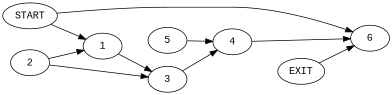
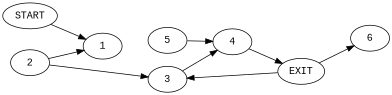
edge "START" -> "6": removed
edge "4" -> "6": now "4" -> "EXIT"
edge "1" -> "3": now "EXIT" -> "3"
